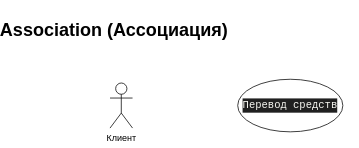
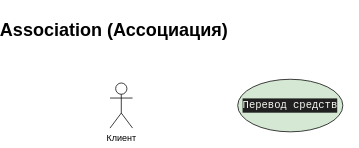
node "Перевод средств": fillcolor #ffffff -> #d5e8d4
